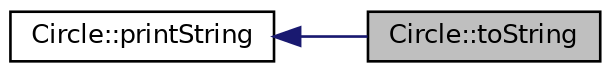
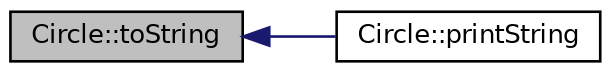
edge "Circle::toString" -> "Circle::printString": reversed
